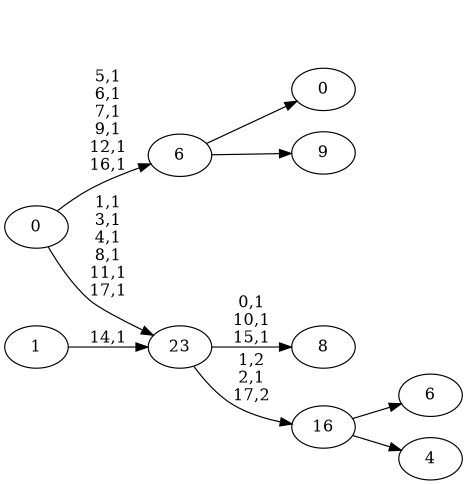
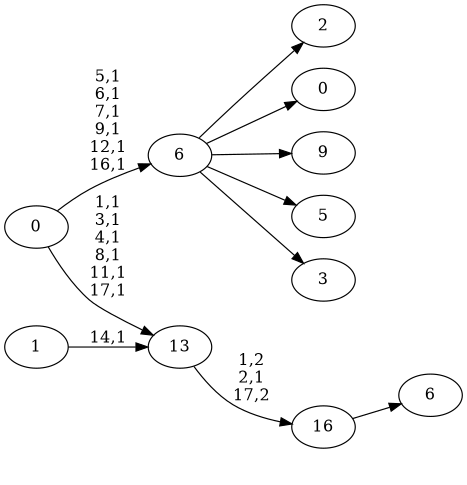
node "2": added
node "5": added
node "3": added
node "23": label "23" -> "13"
node "8": removed
node "4": removed
